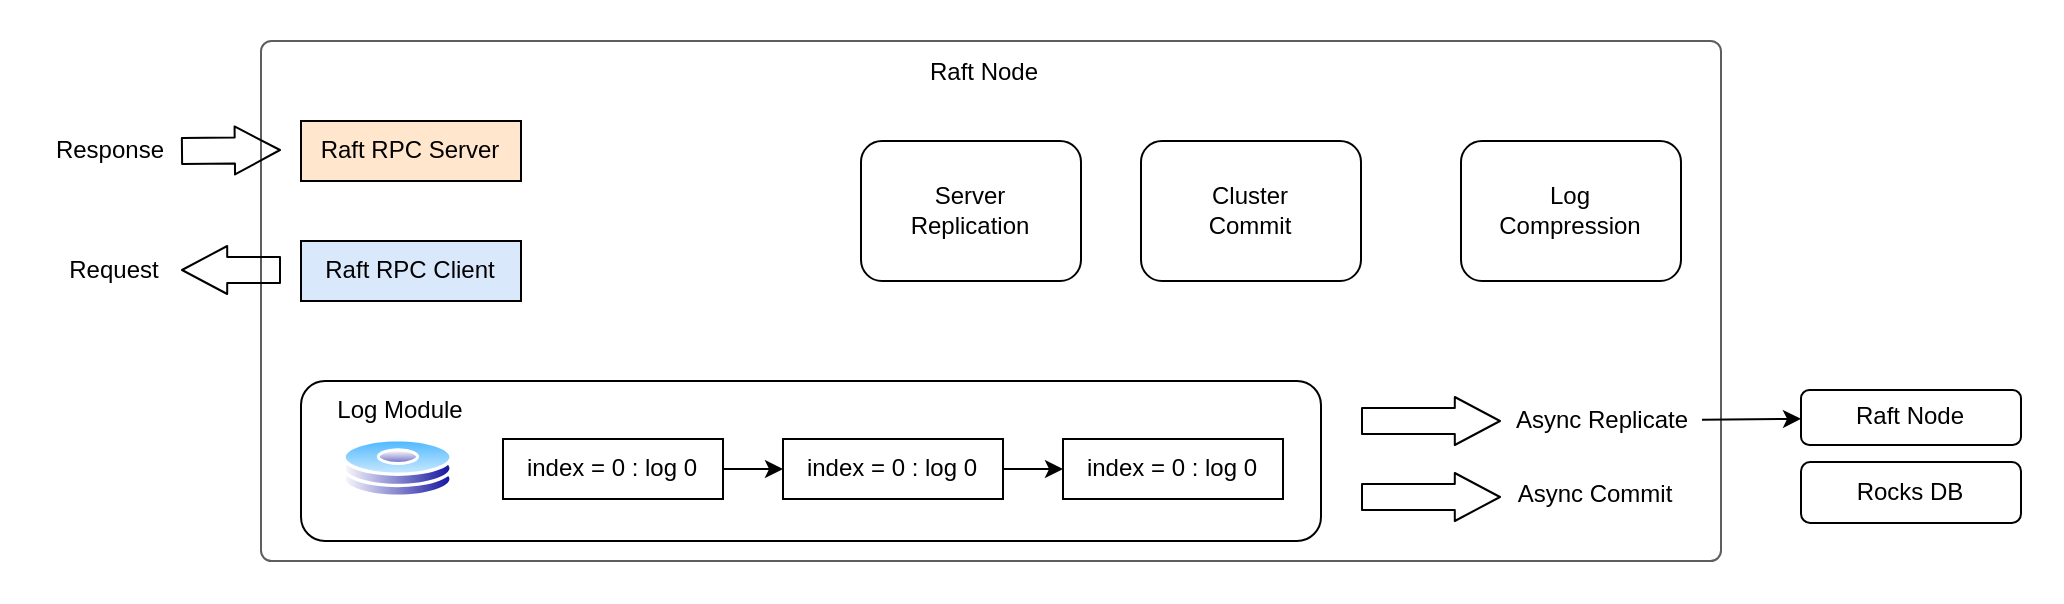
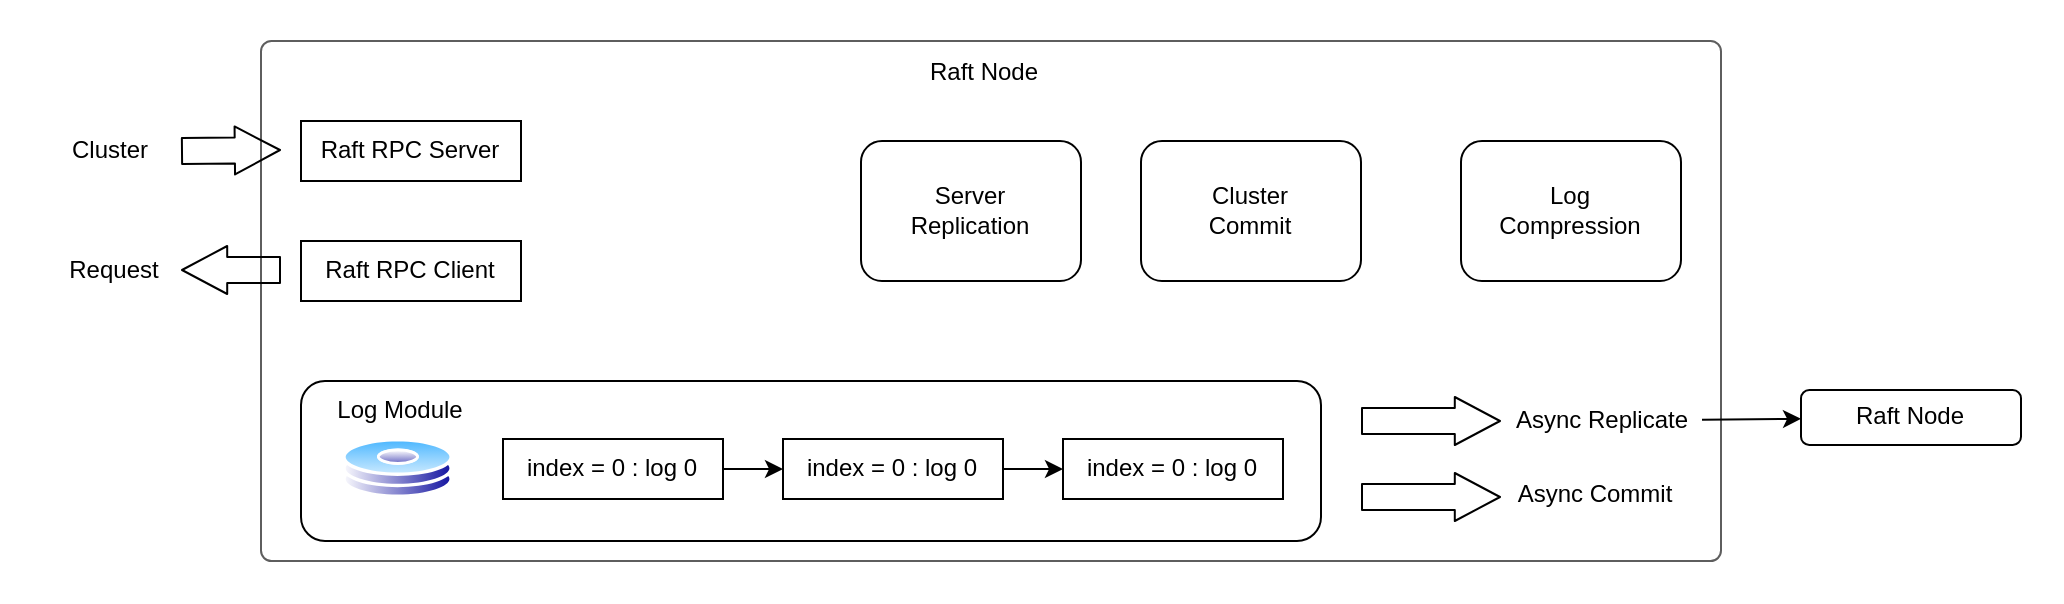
node "Response": label "Response" -> "Cluster"
node "Raft RPC Server": fillcolor #ffe6cc -> #ffffff
node "Raft RPC Client": fillcolor #dae8fc -> #ffffff
node "Rocks DB": removed
